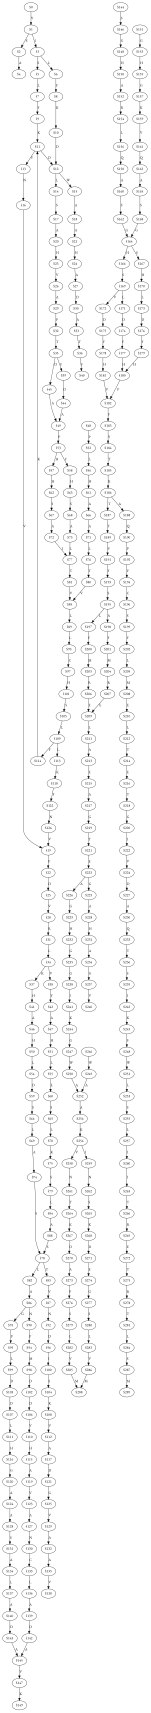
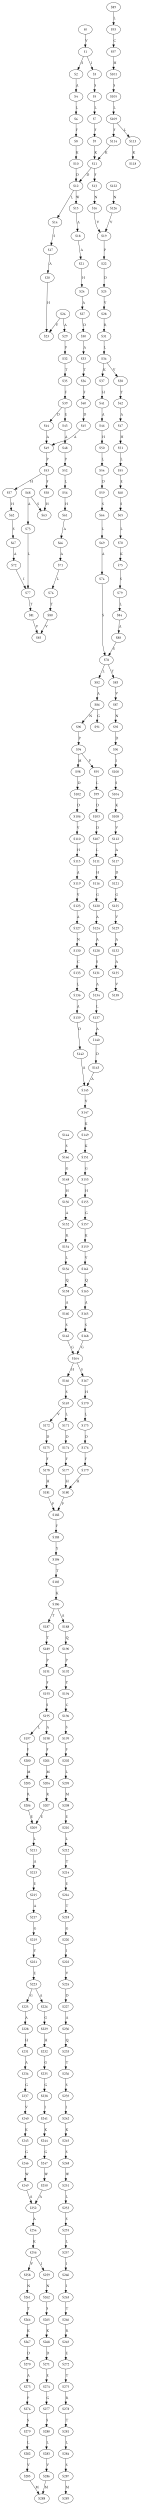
edge "S3" -> "S6": now "S4" -> "S6"
edge "S23" -> "S26": reversed
edge "S35" -> "S45": now "S40" -> "S45"
node "S43": added
edge "S63" -> "S68": reversed
edge "S85" -> "S89": removed, label "L"
edge "S118" -> "S122": removed, label "F"
edge "S149" -> "S151": added, label "K"
edge "S91" -> "S95": now "S94" -> "S95"
node "S243": added
